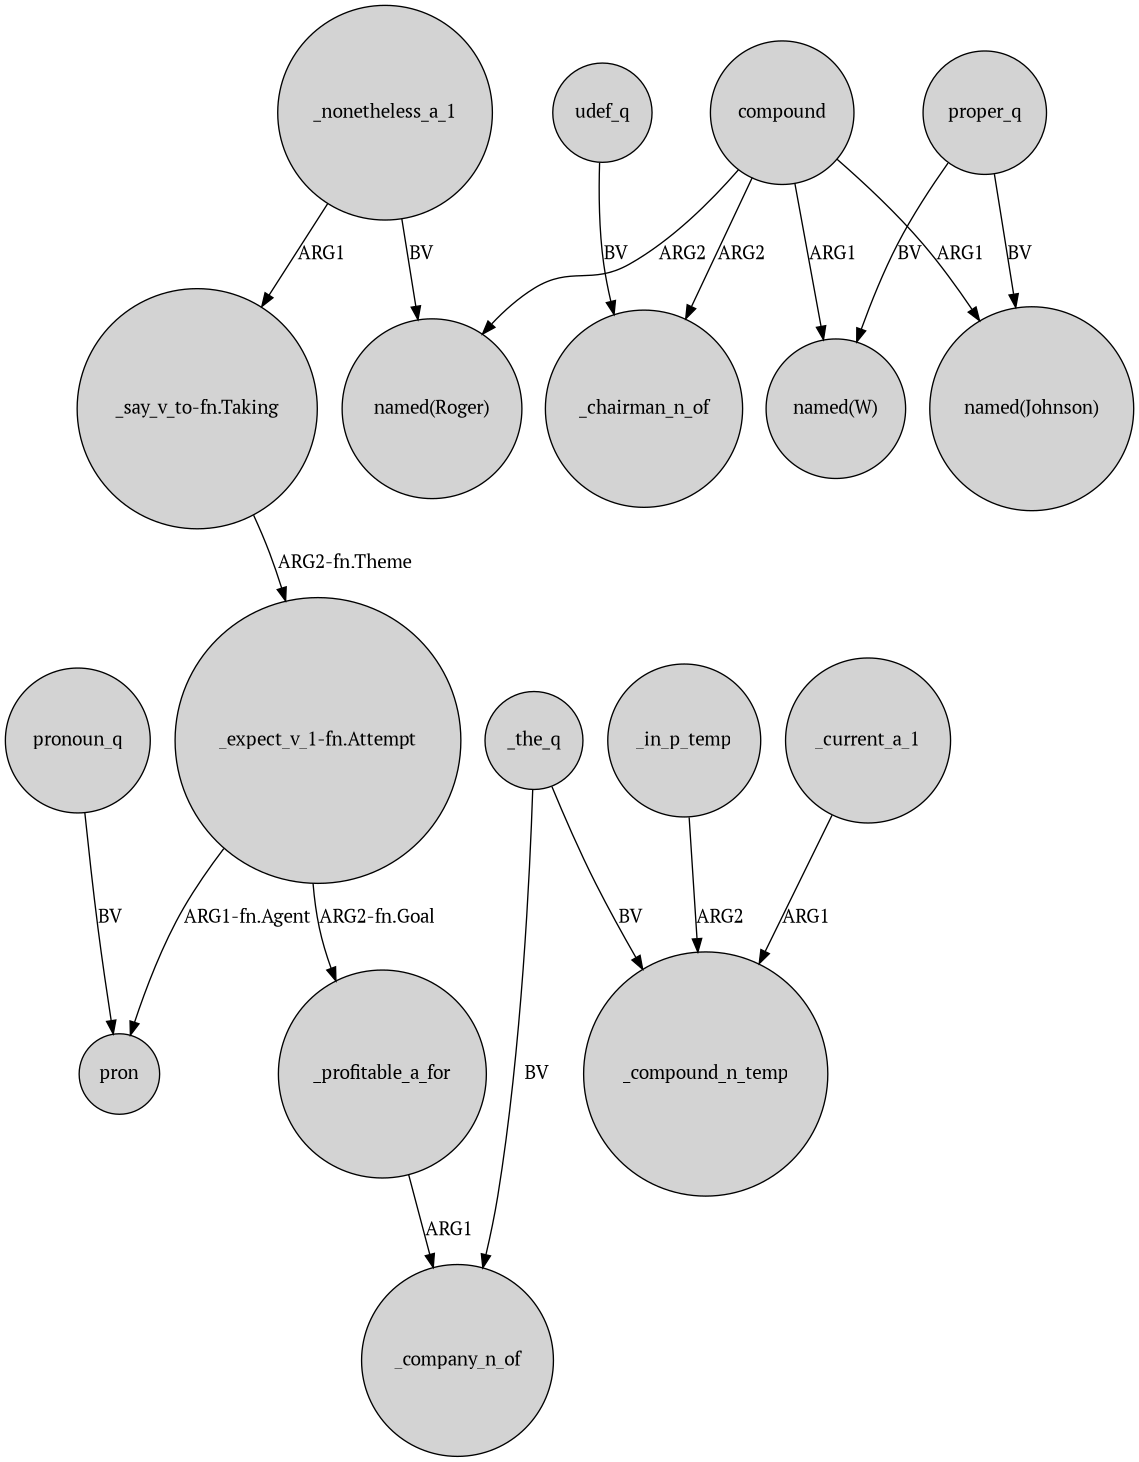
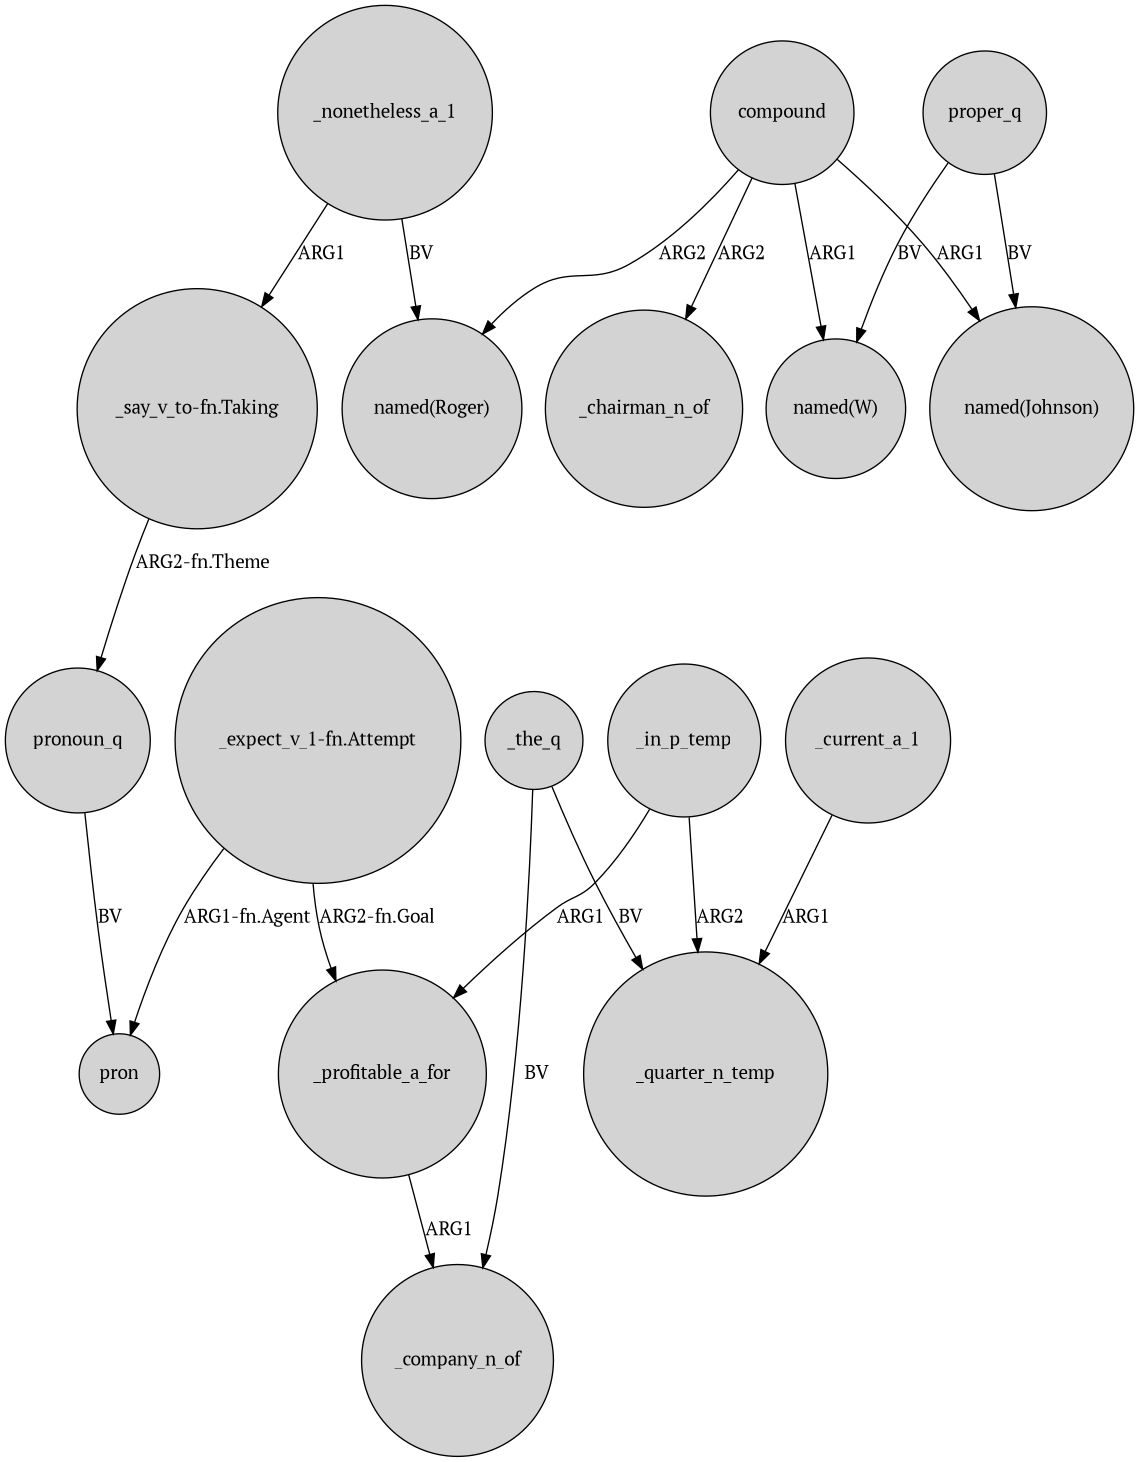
node "udef_q": removed
edge "_say_v_to-fn.Taking" -> "_expect_v_1-fn.Attempt": now "_say_v_to-fn.Taking" -> "pronoun_q"
edge "_in_p_temp" -> "_profitable_a_for": added, label "ARG1"
node "_compound_n_temp": label "_compound_n_temp" -> "_quarter_n_temp"
